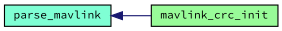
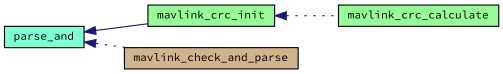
node "parse_mavlink": label "parse_mavlink" -> "parse_and"
node "mavlink_crc_calculate": added
node "mavlink_check_and_parse": added
